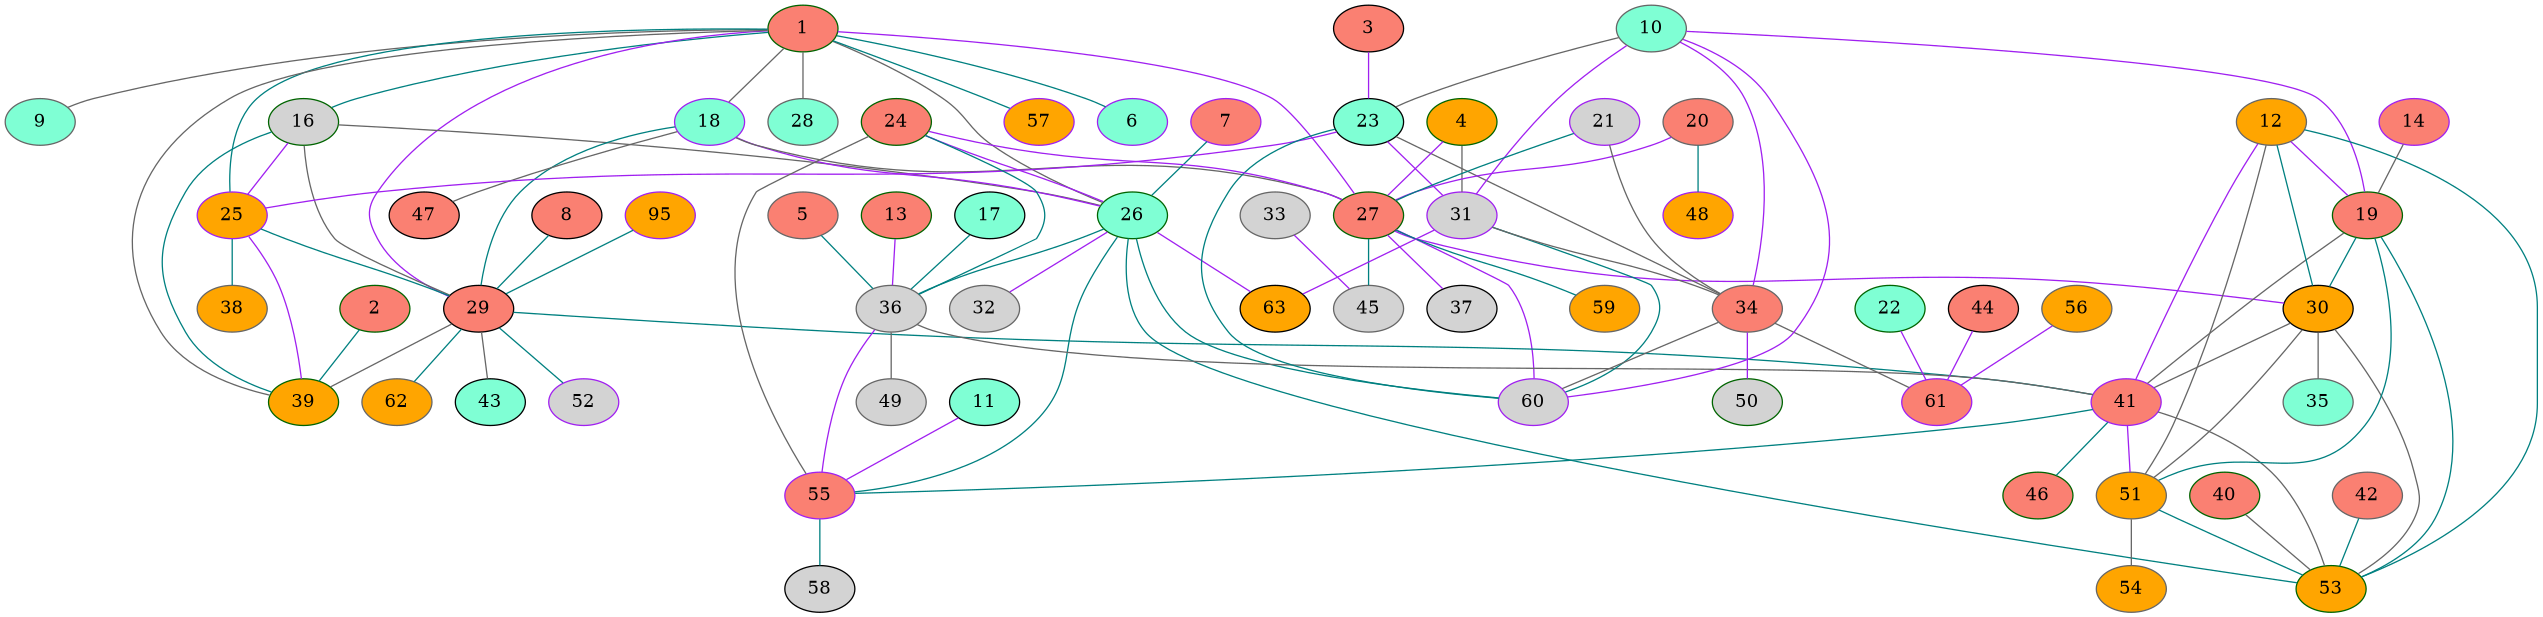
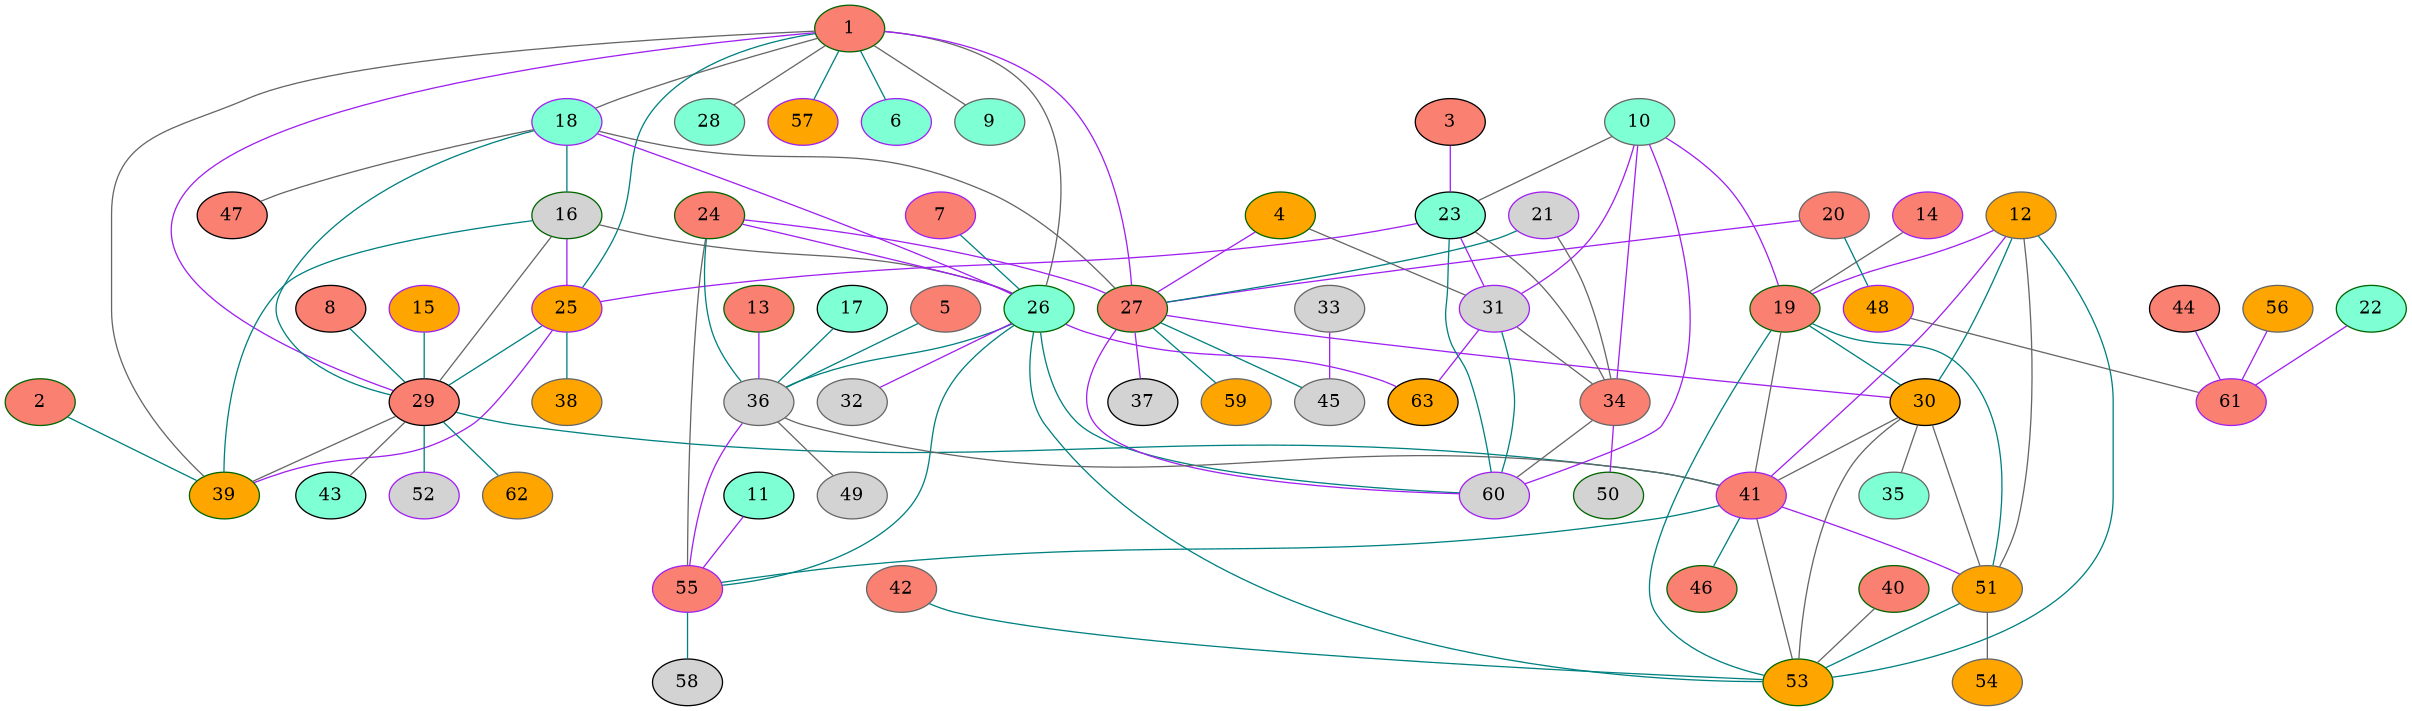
edge "1" -- "16": now "18" -- "16"
node "95": label "95" -> "15"
edge "34" -- "61": now "48" -- "61"
